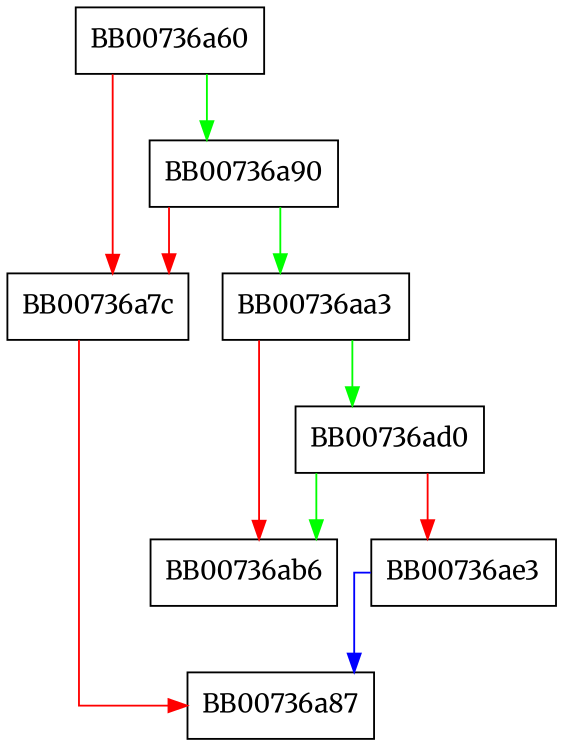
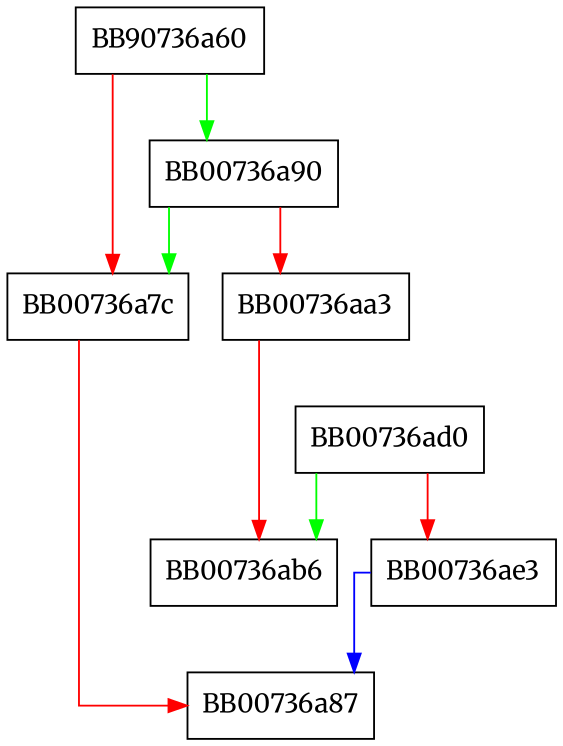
node "BB00736a60": label "BB00736a60" -> "BB90736a60"
edge "BB00736a90" -> "BB00736a7c": color red -> green
edge "BB00736a90" -> "BB00736aa3": color green -> red
edge "BB00736aa3" -> "BB00736ad0": removed
